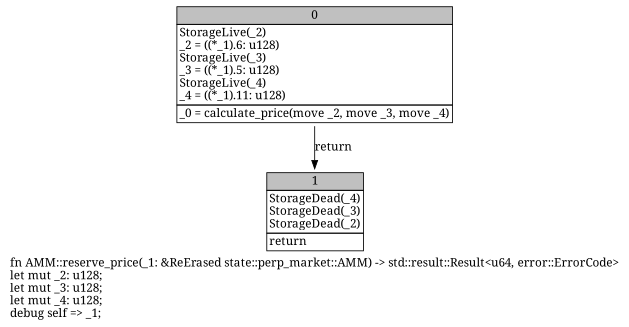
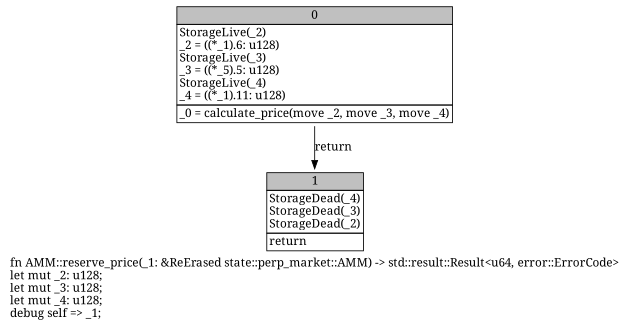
node "0": text "_3 = ((*_1).5: u128)" -> "_3 = ((*_5).5: u128)"
